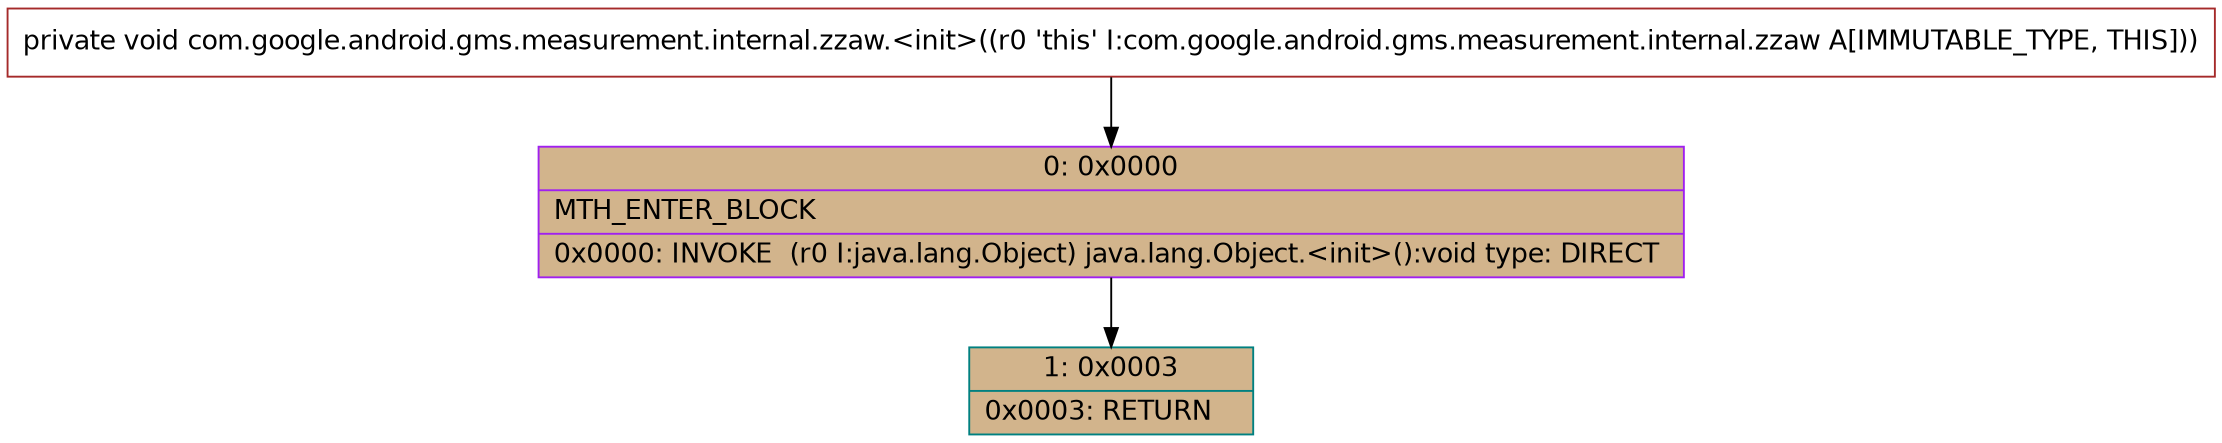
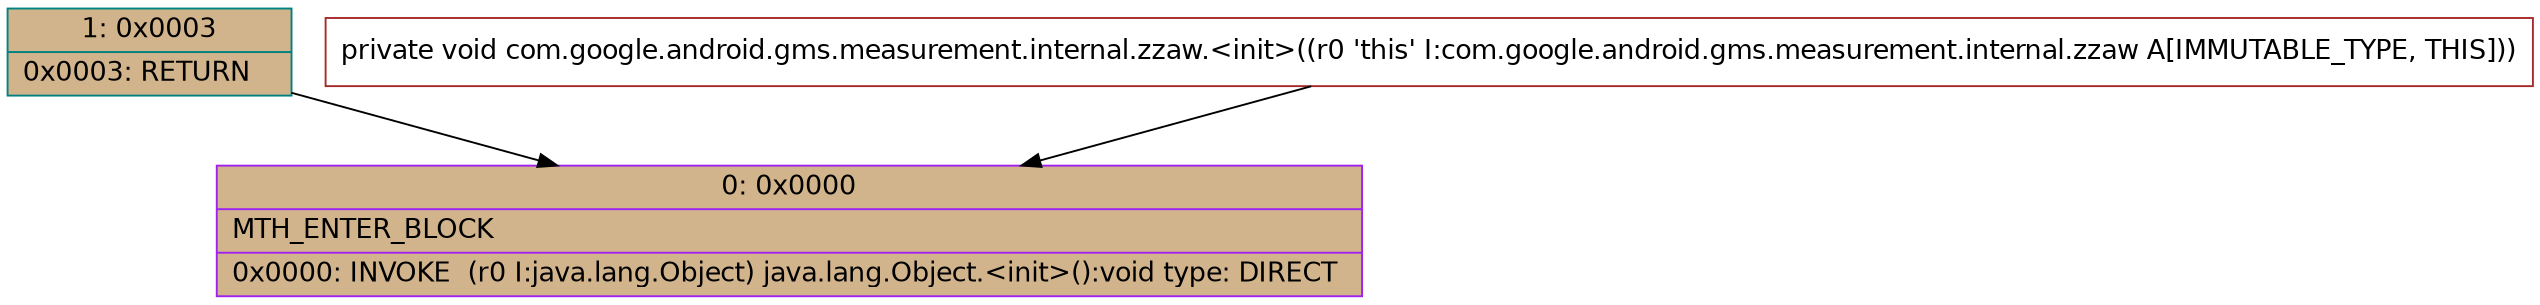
edge "0: 0x0000" -> "1: 0x0003": reversed
